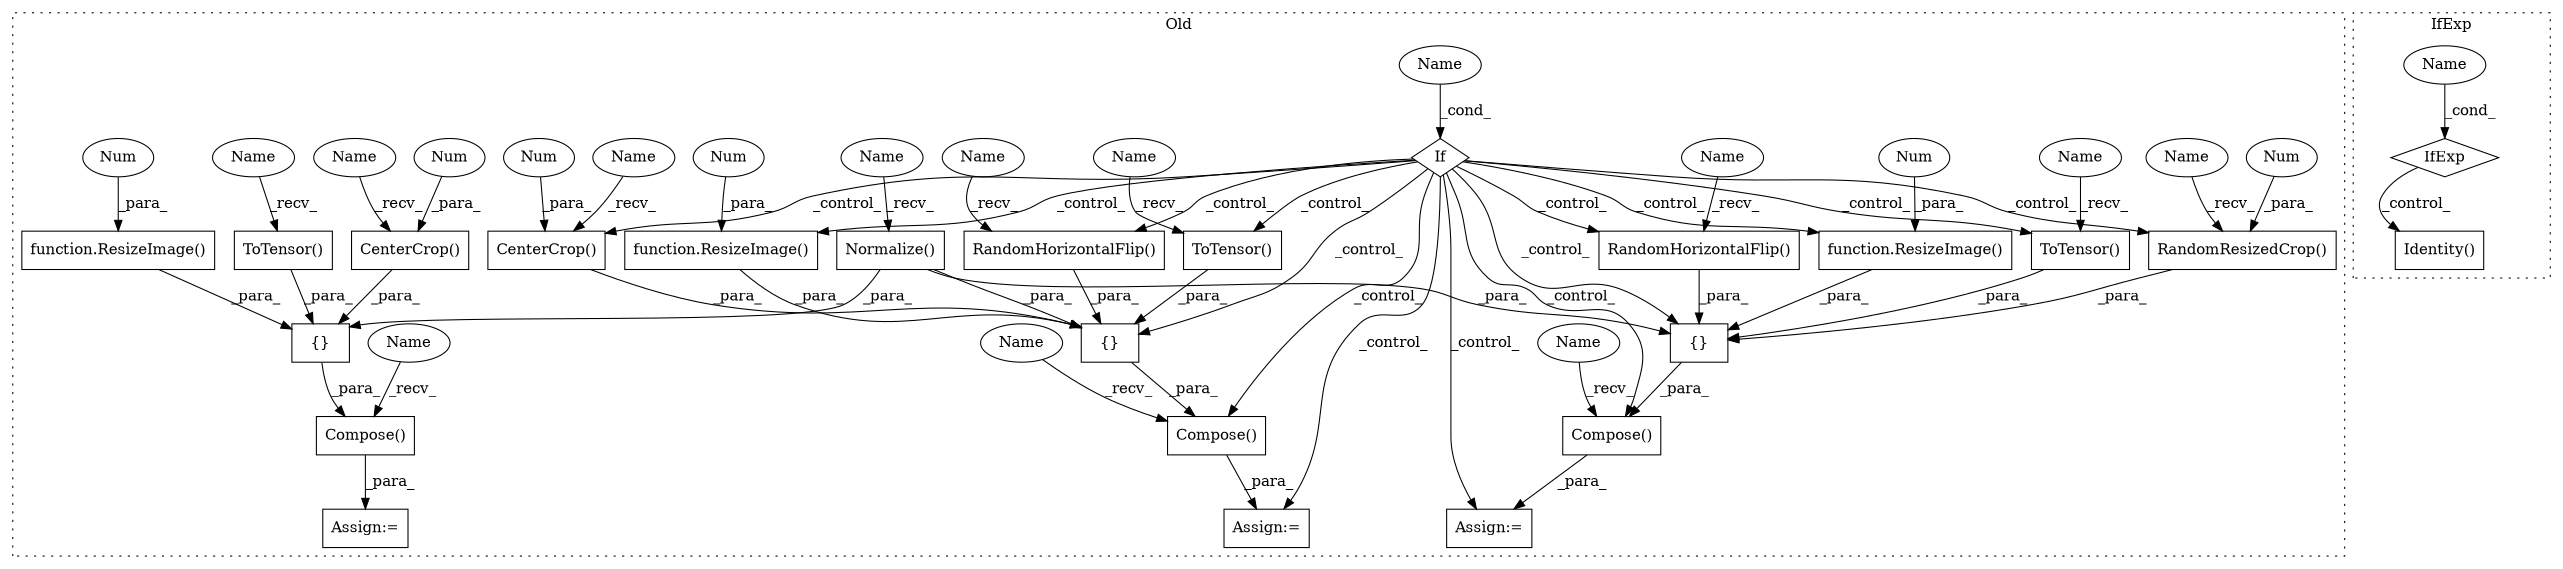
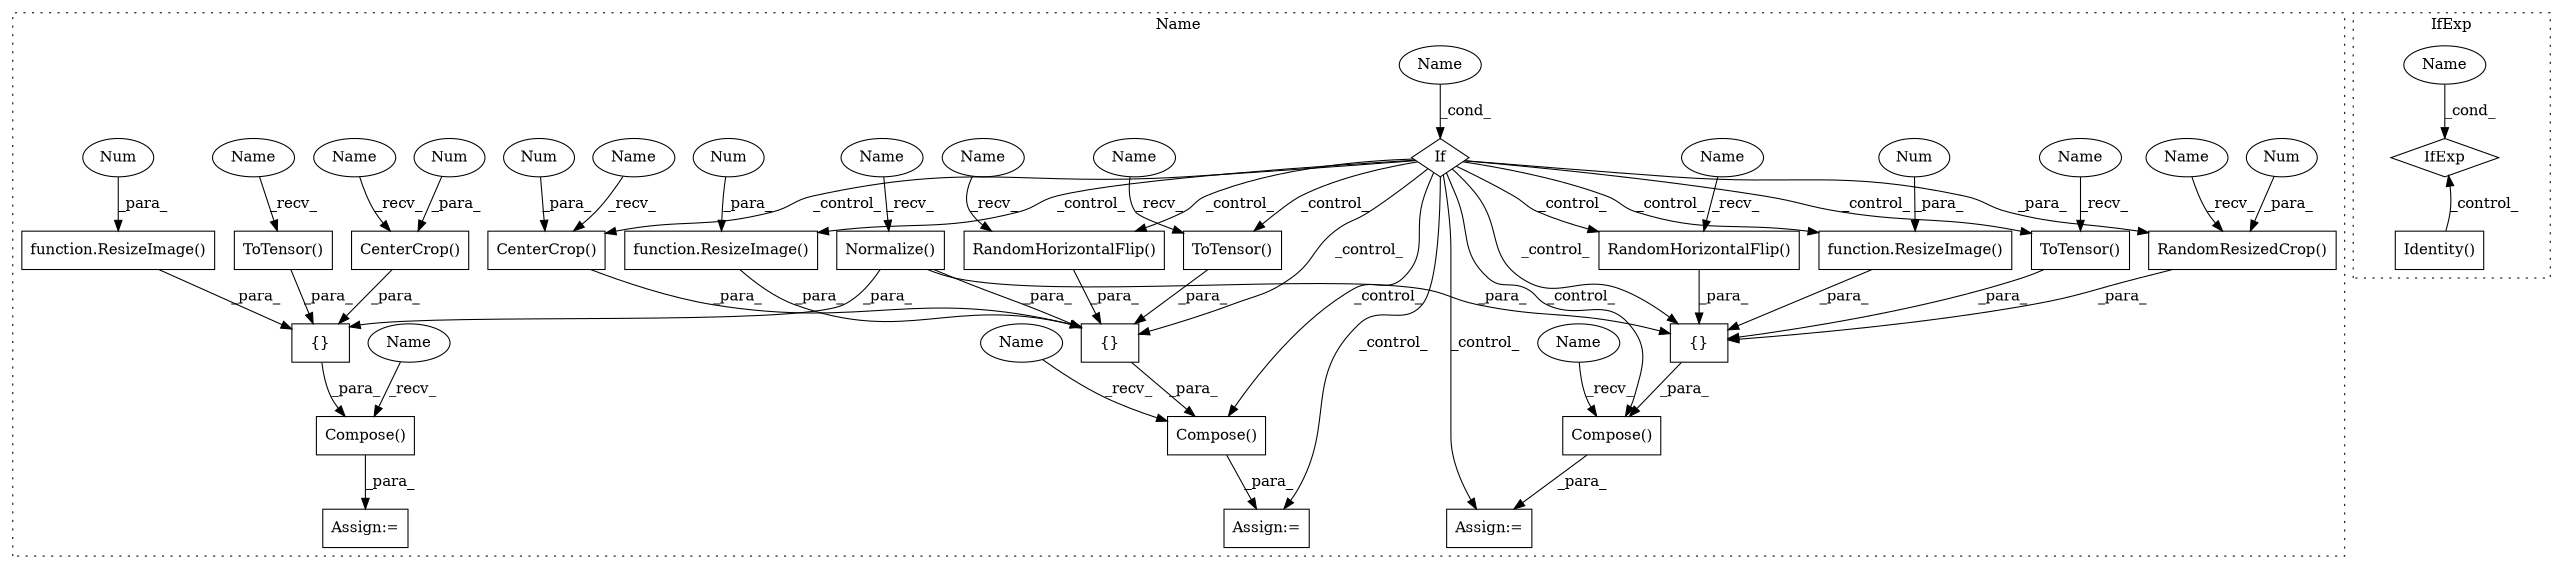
cluster "Old": label "Old" -> "Name"
edge "IfExp" -> "Identity()": reversed
edge "If" -> "RandomResizedCrop()": label "_control_" -> "_para_"
